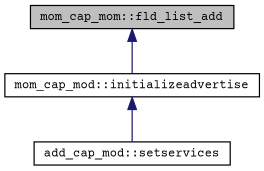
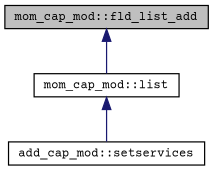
node "mom_cap_mom::fld_list_add": label "mom_cap_mom::fld_list_add" -> "mom_cap_mod::fld_list_add"
node "mom_cap_mod::initializeadvertise": label "mom_cap_mod::initializeadvertise" -> "mom_cap_mod::list"
